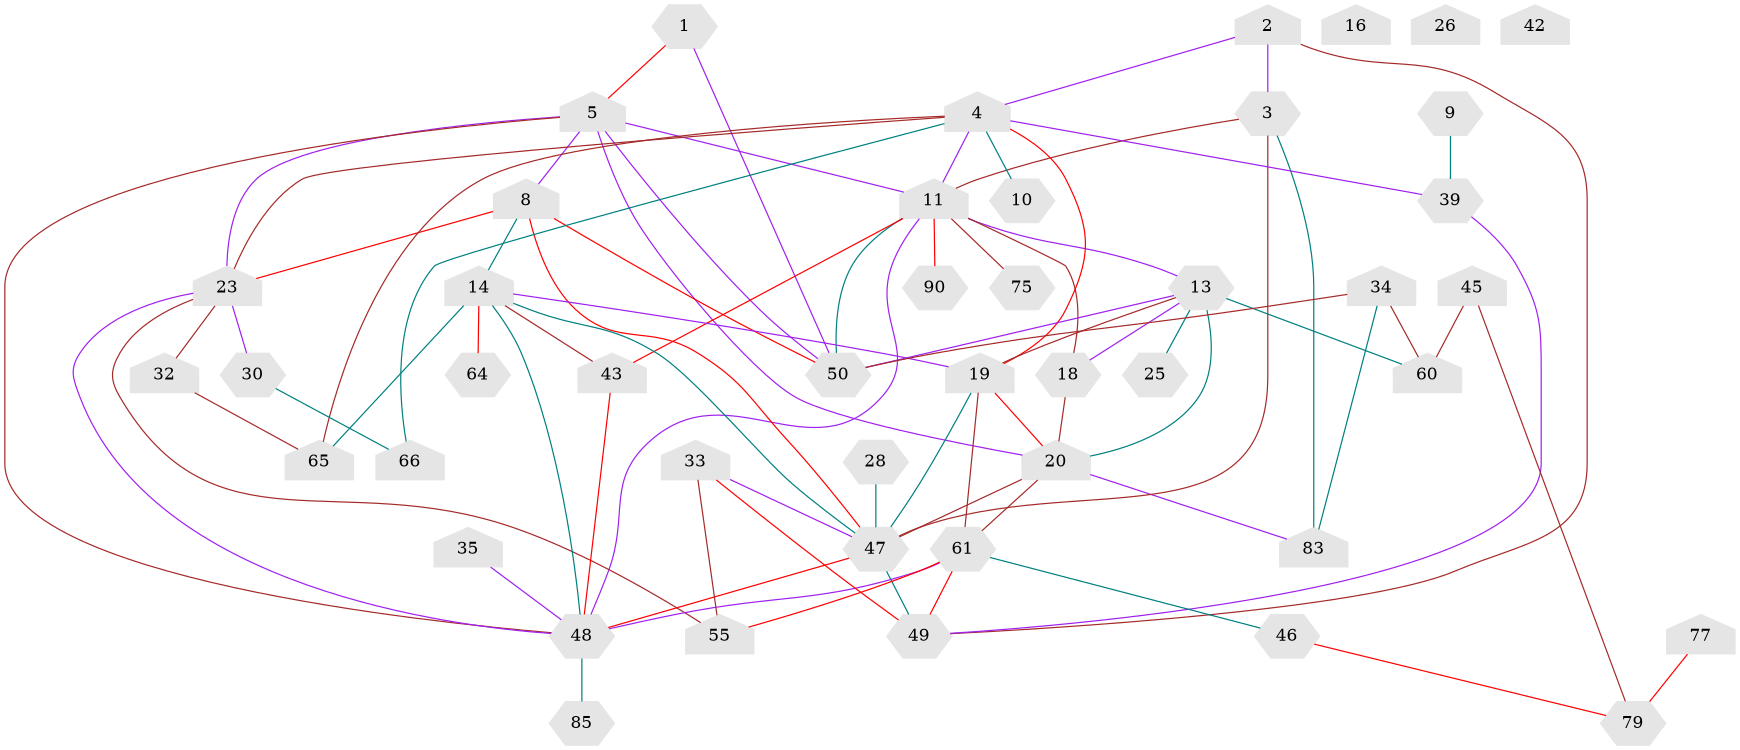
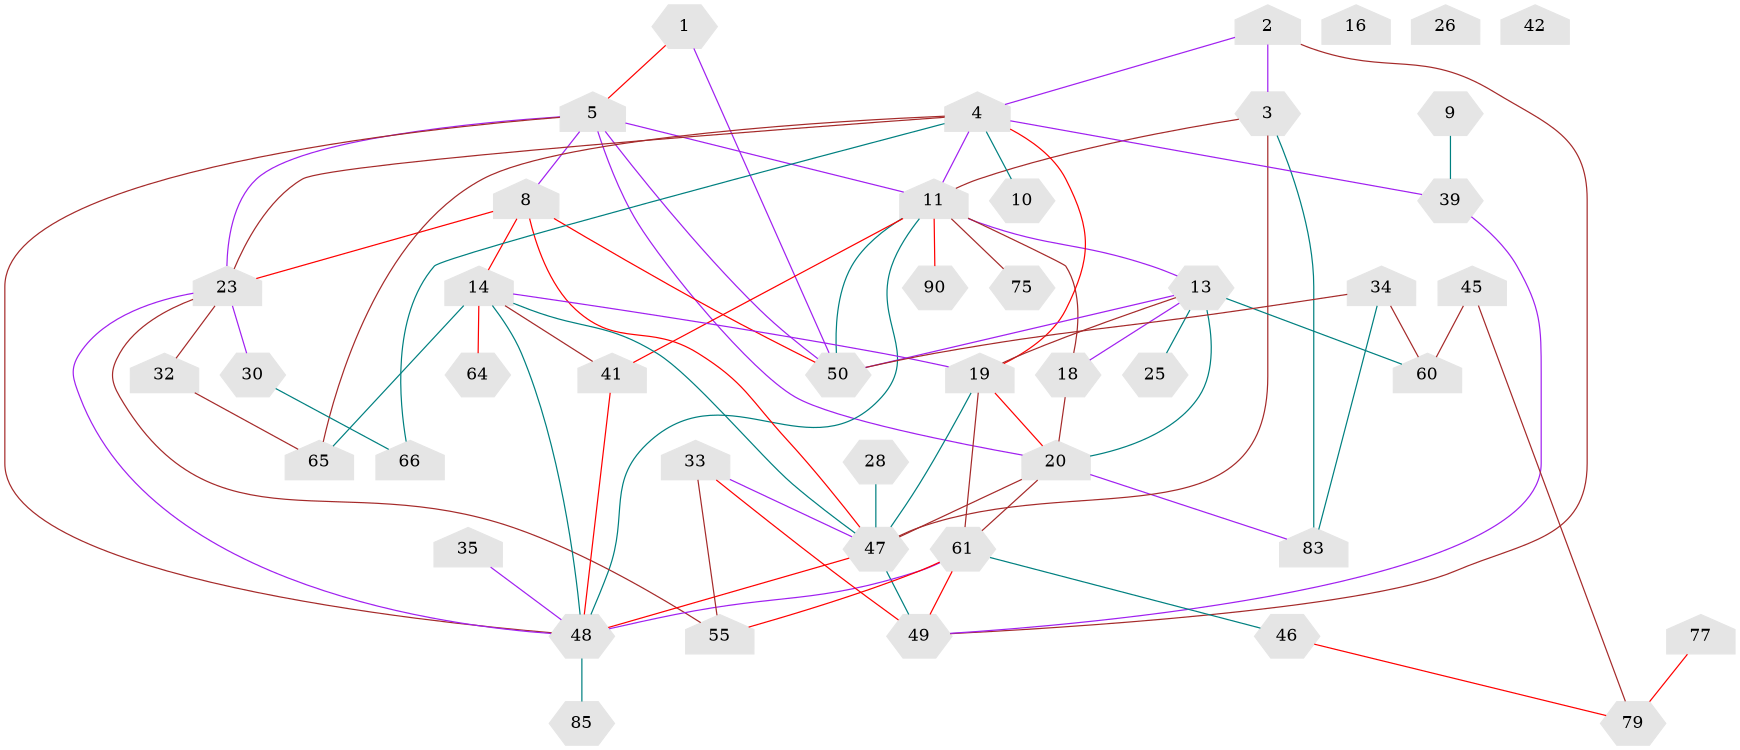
edge "8" -- "14": color teal -> red
node "43": label "43" -> "41"
edge "11" -- "48": color purple -> teal
